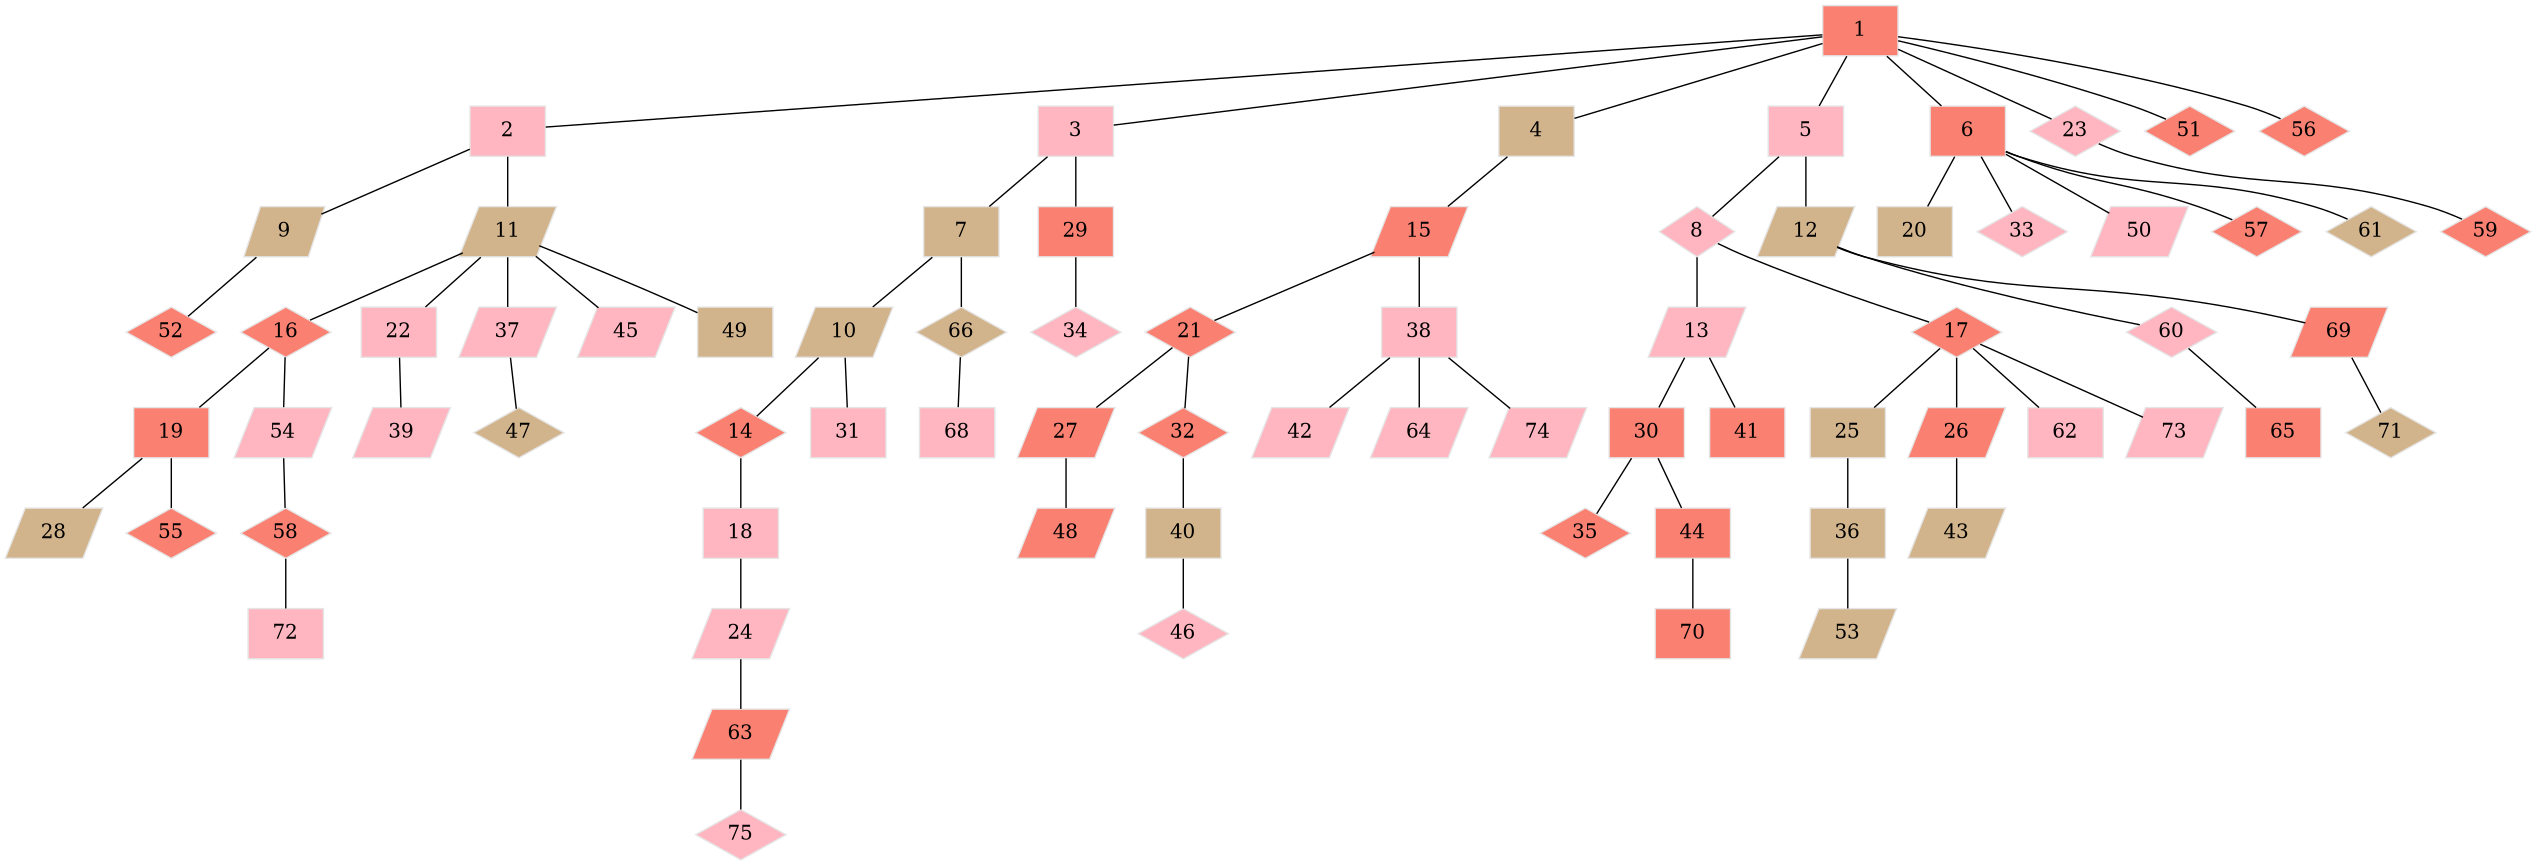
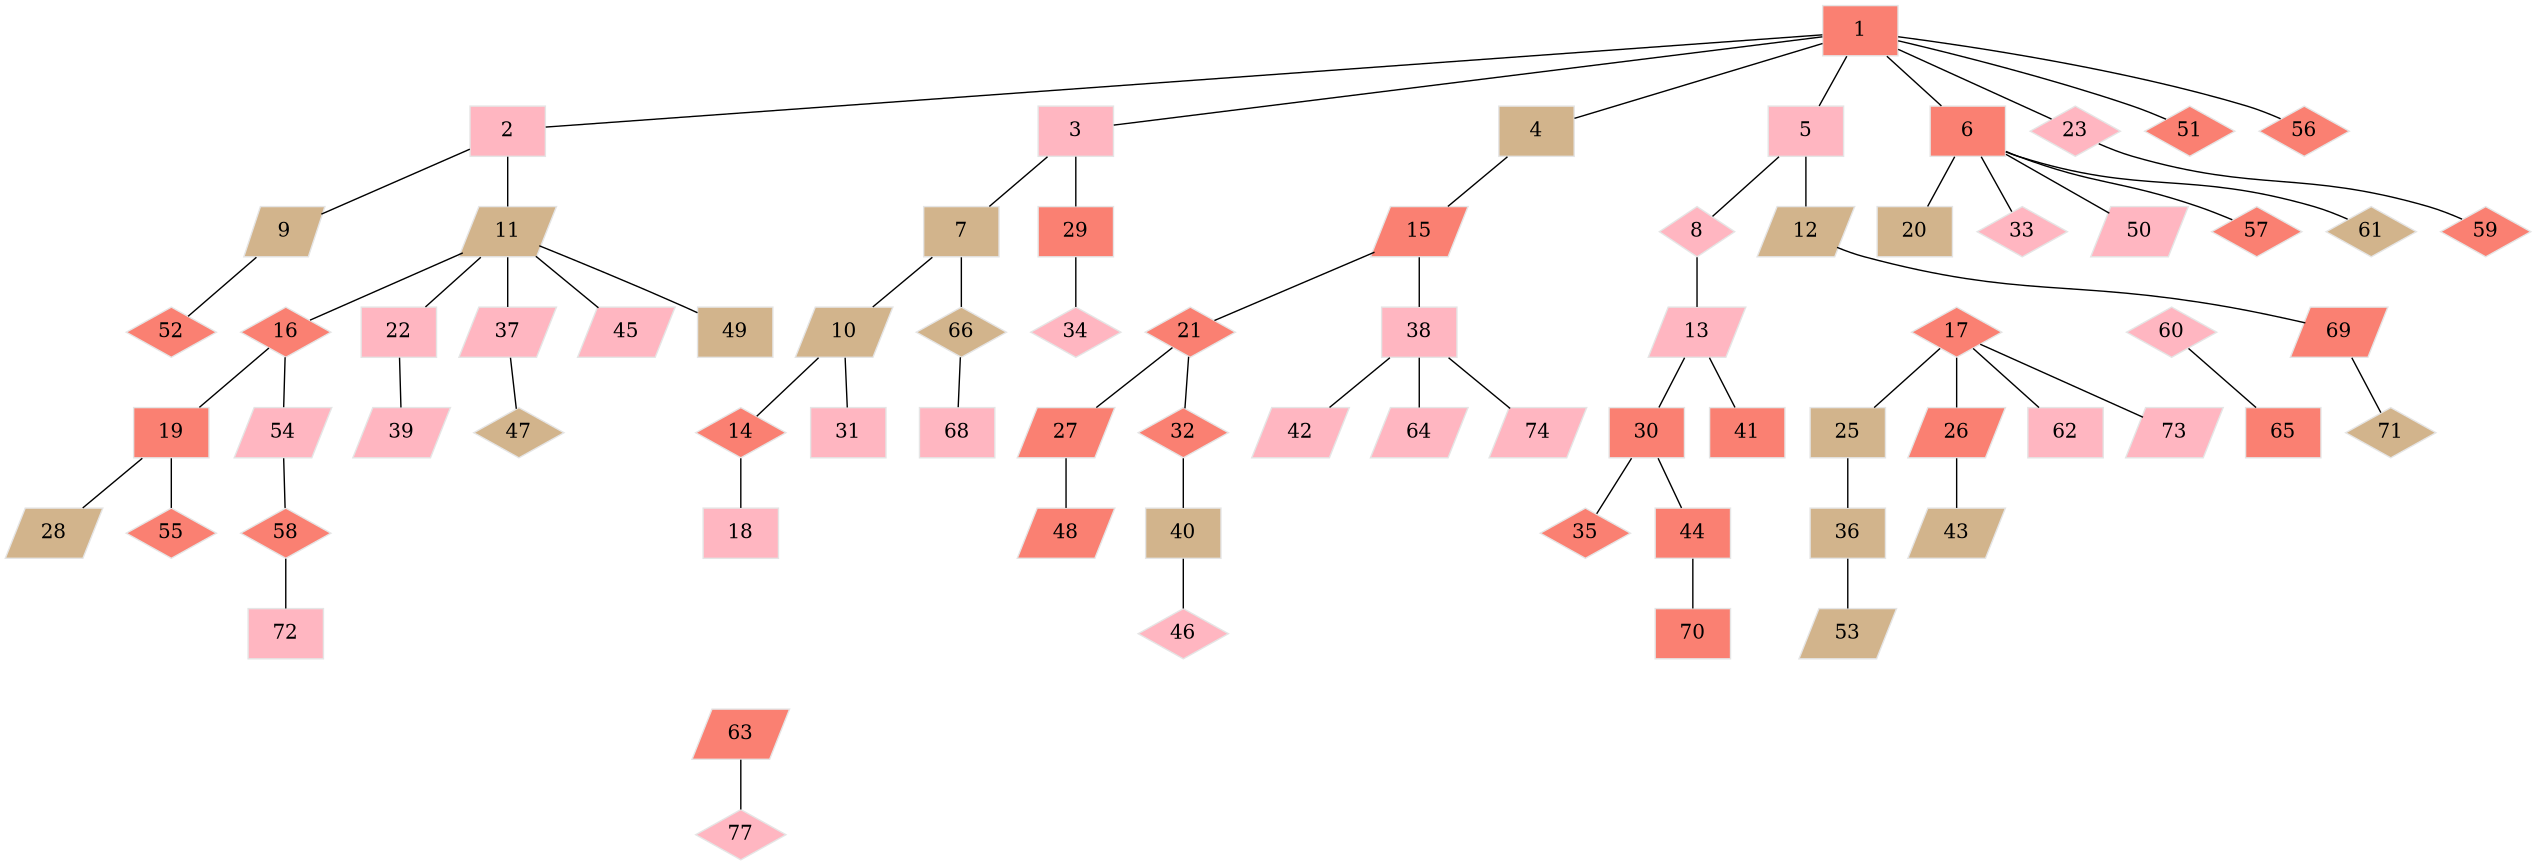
edge "8" -- "17": removed
edge "12" -- "60": removed
node "24": removed
node "75": label "75" -> "77"
